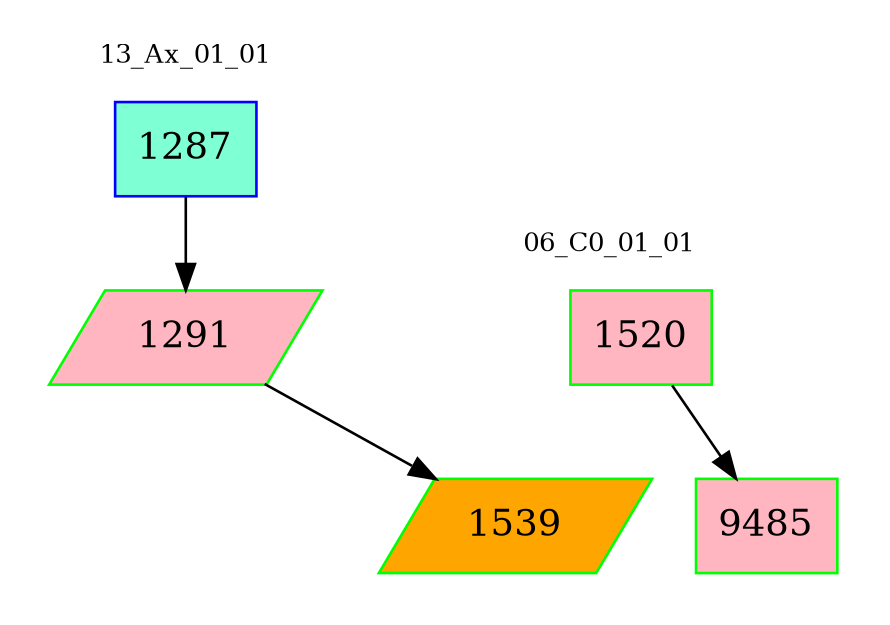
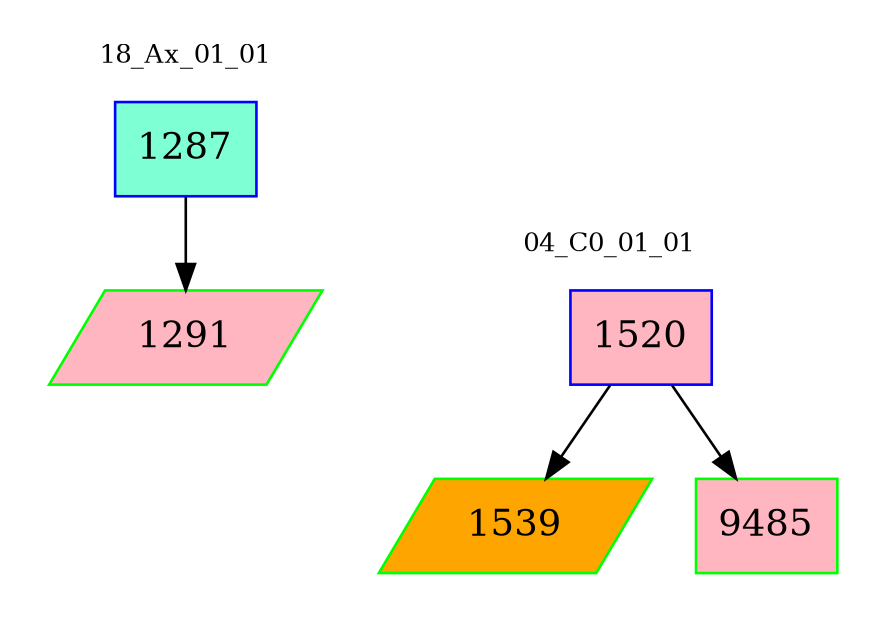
cluster "13_Ax_01_01": label "13_Ax_01_01" -> "18_Ax_01_01"
cluster "06_C0_01_01": label "06_C0_01_01" -> "04_C0_01_01"
node "1520": color green -> blue
edge "1291" -> "1539": now "1520" -> "1539"
